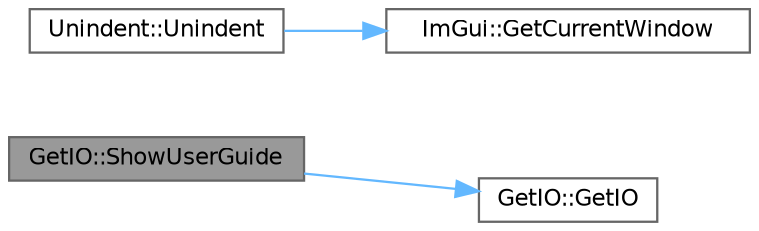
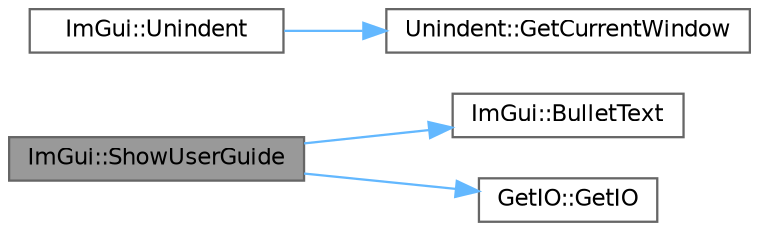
node "Unindent::Unindent": label "Unindent::Unindent" -> "ImGui::Unindent"
node "ImGui::GetCurrentWindow": label "ImGui::GetCurrentWindow" -> "Unindent::GetCurrentWindow"
node "ImGui::BulletText": added
node "GetIO::ShowUserGuide": label "GetIO::ShowUserGuide" -> "ImGui::ShowUserGuide"
